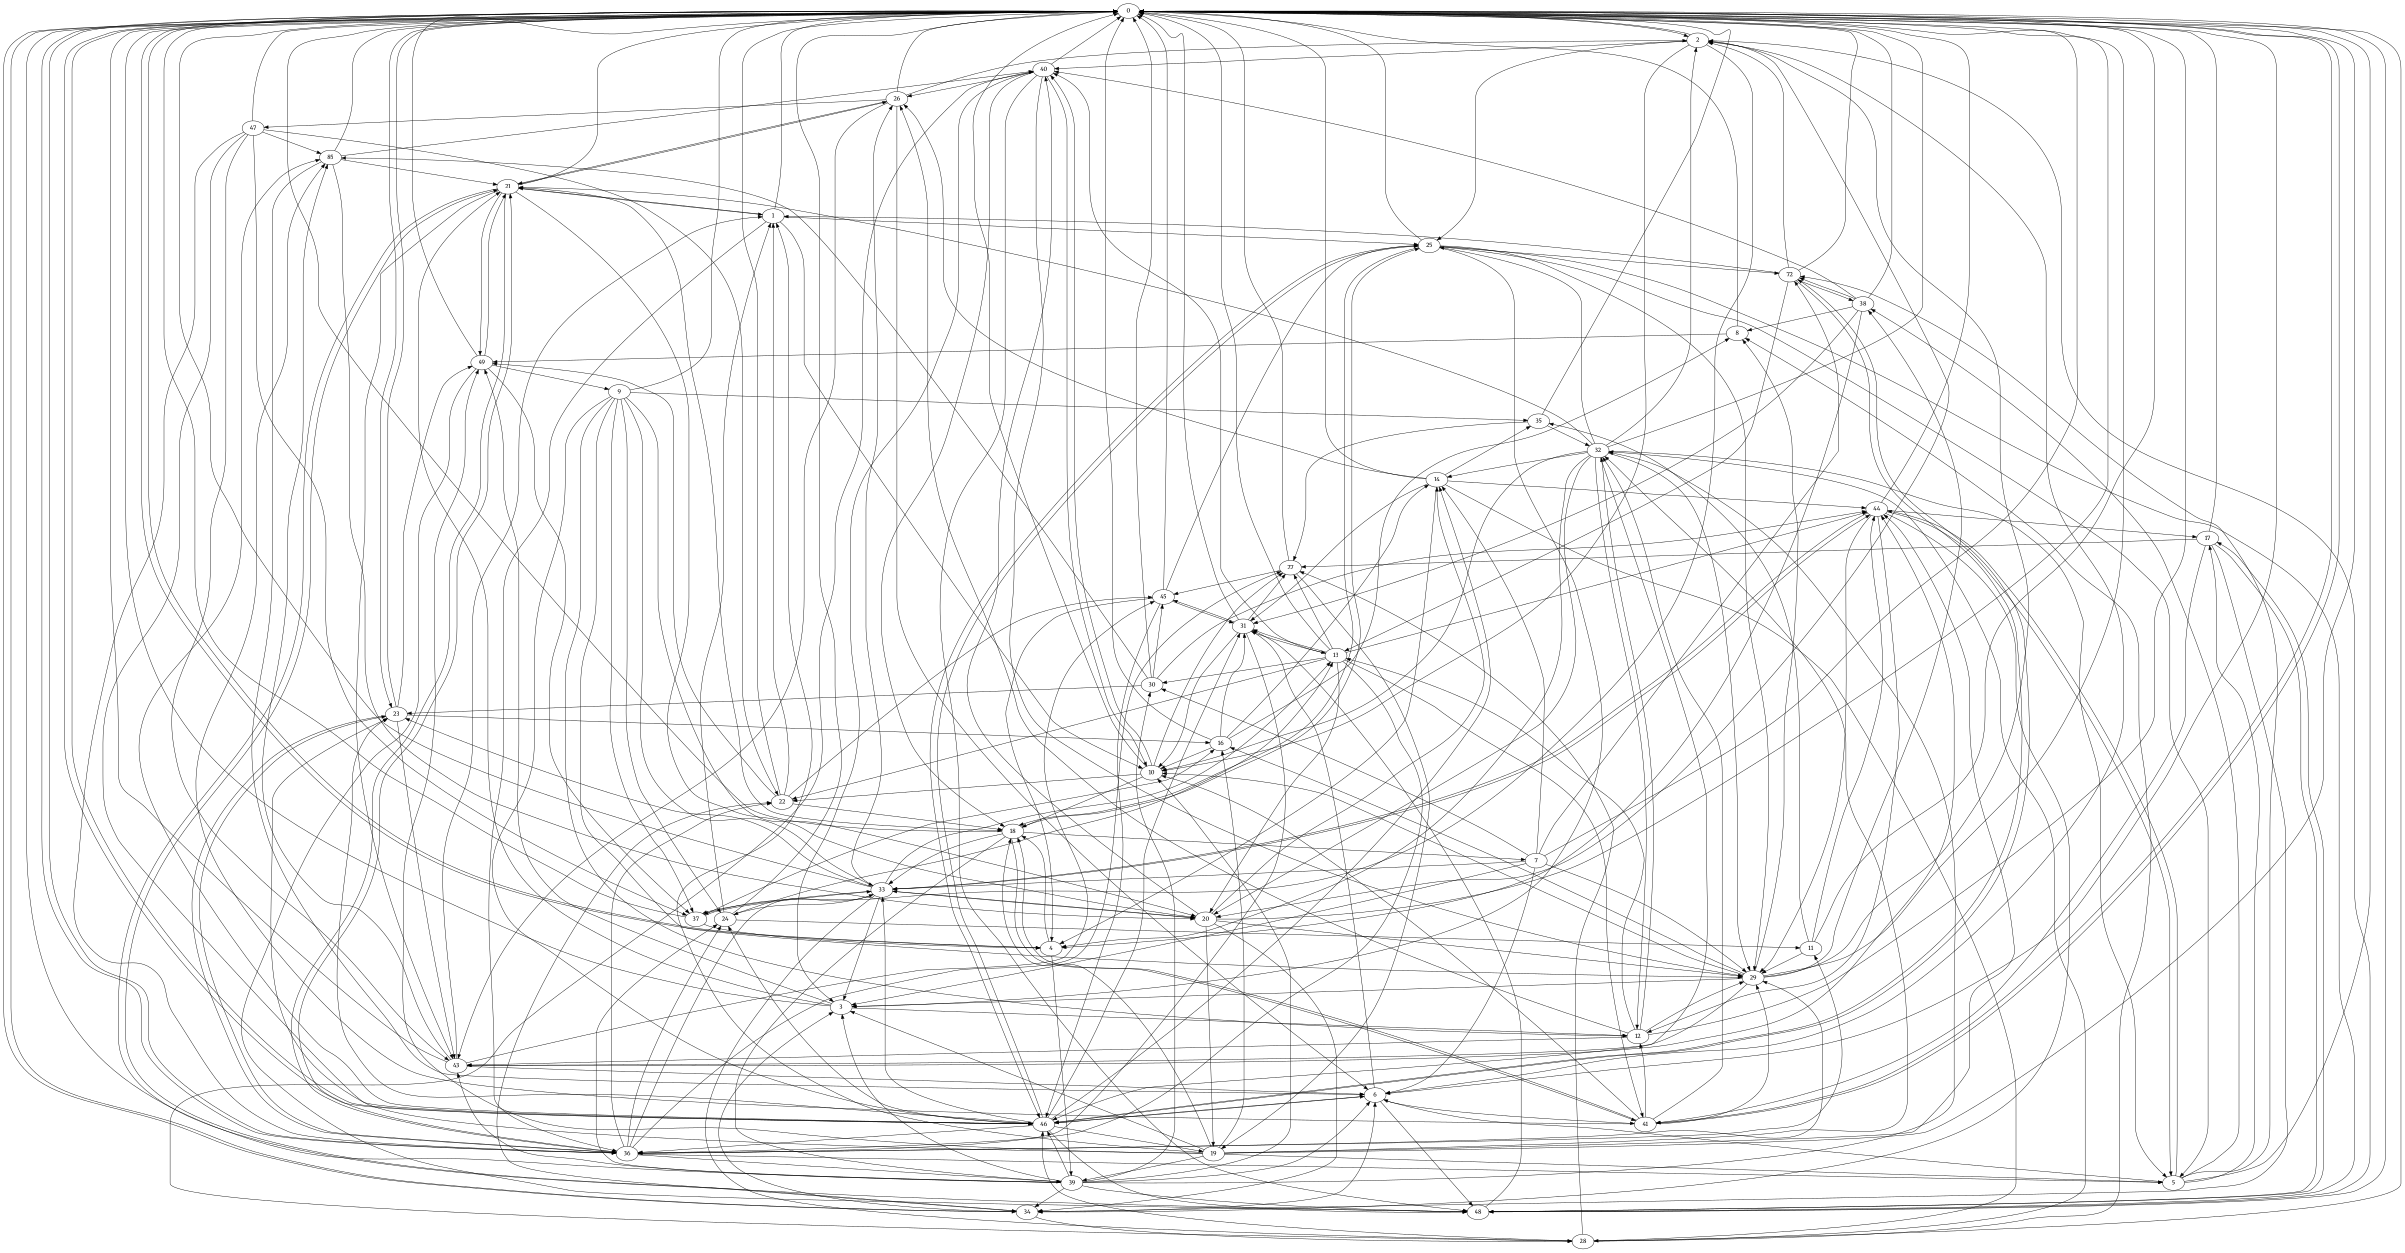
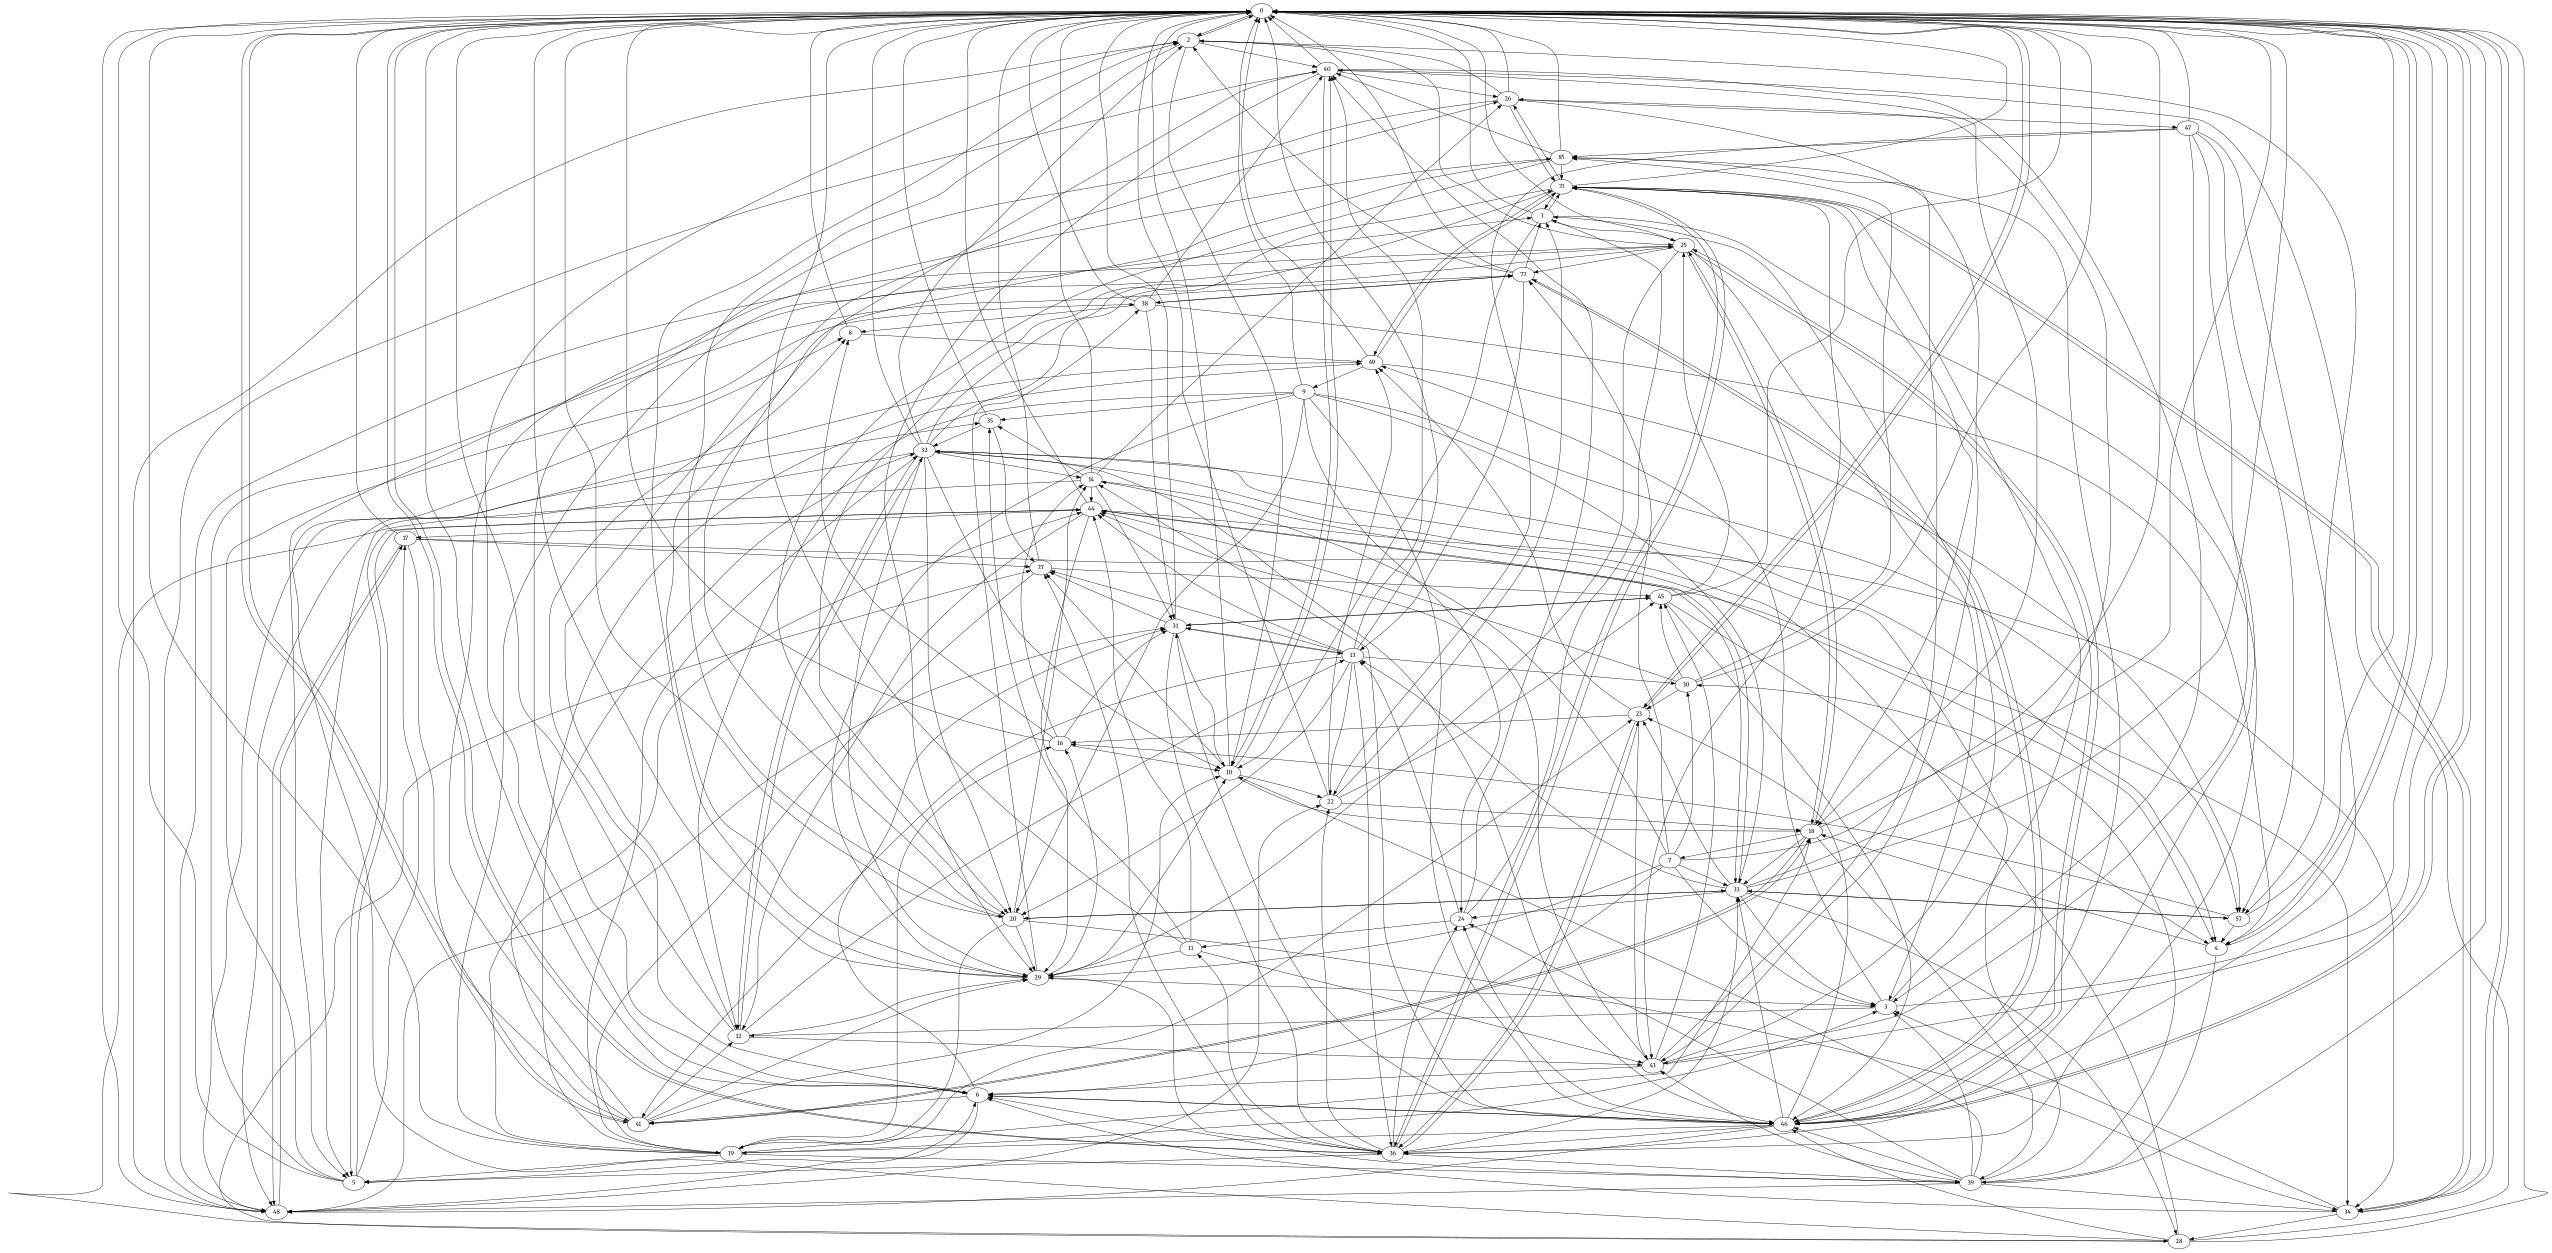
edge "24" -> "0": now "24" -> "40"
edge "48" -> "35": added
node "37": label "37" -> "57"
edge "29" -> "43": now "11" -> "43"
